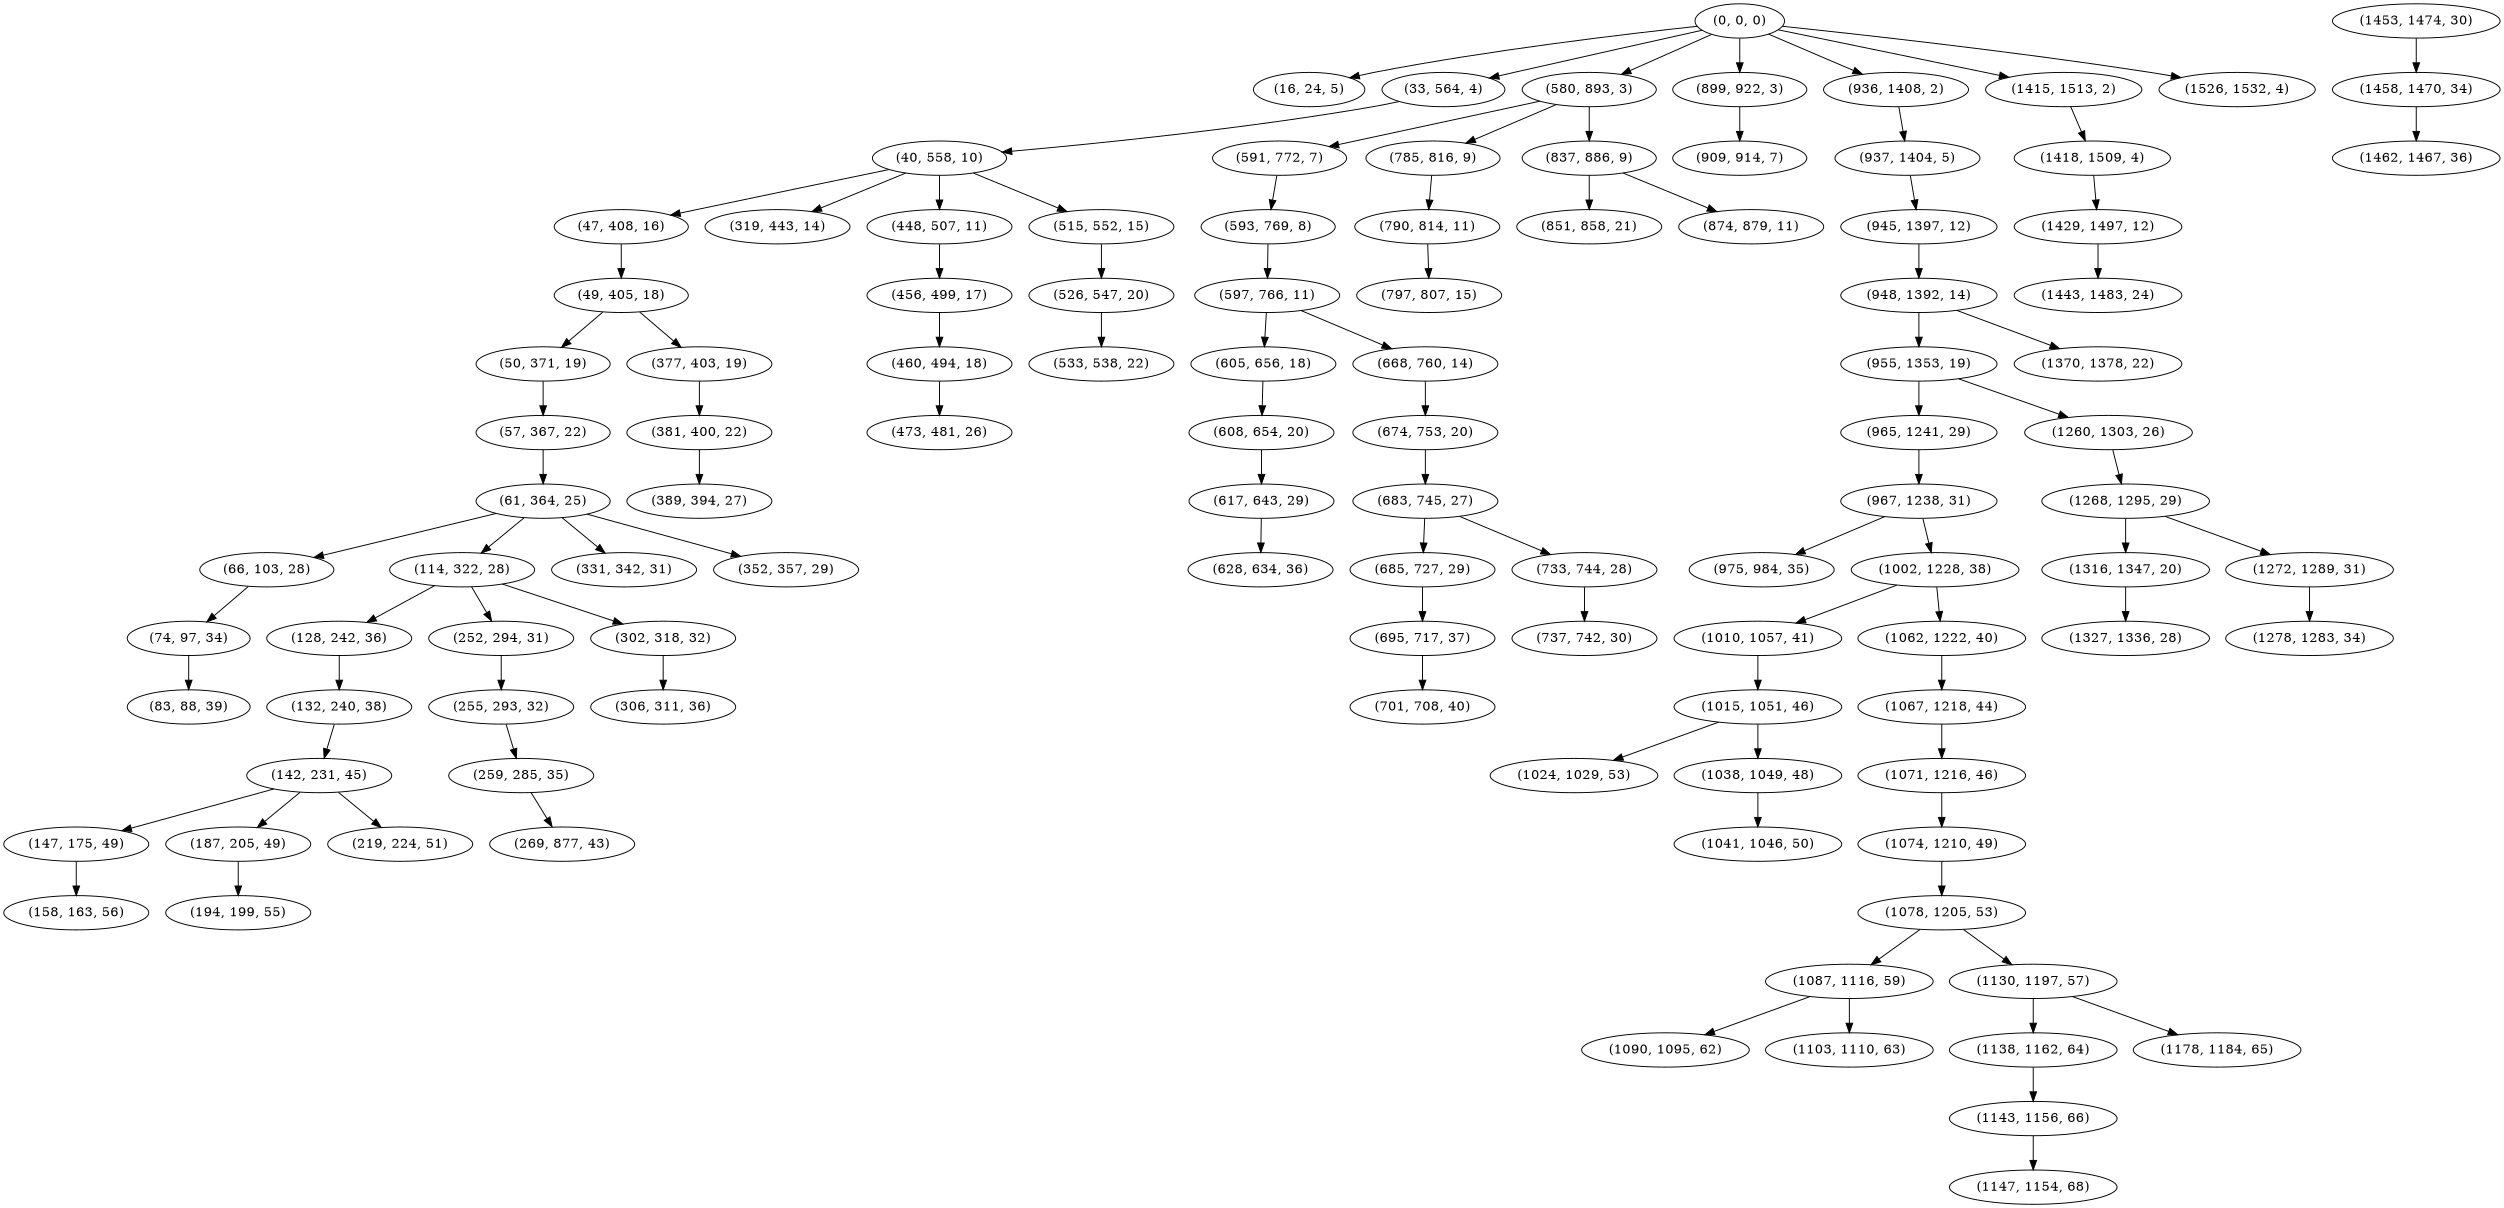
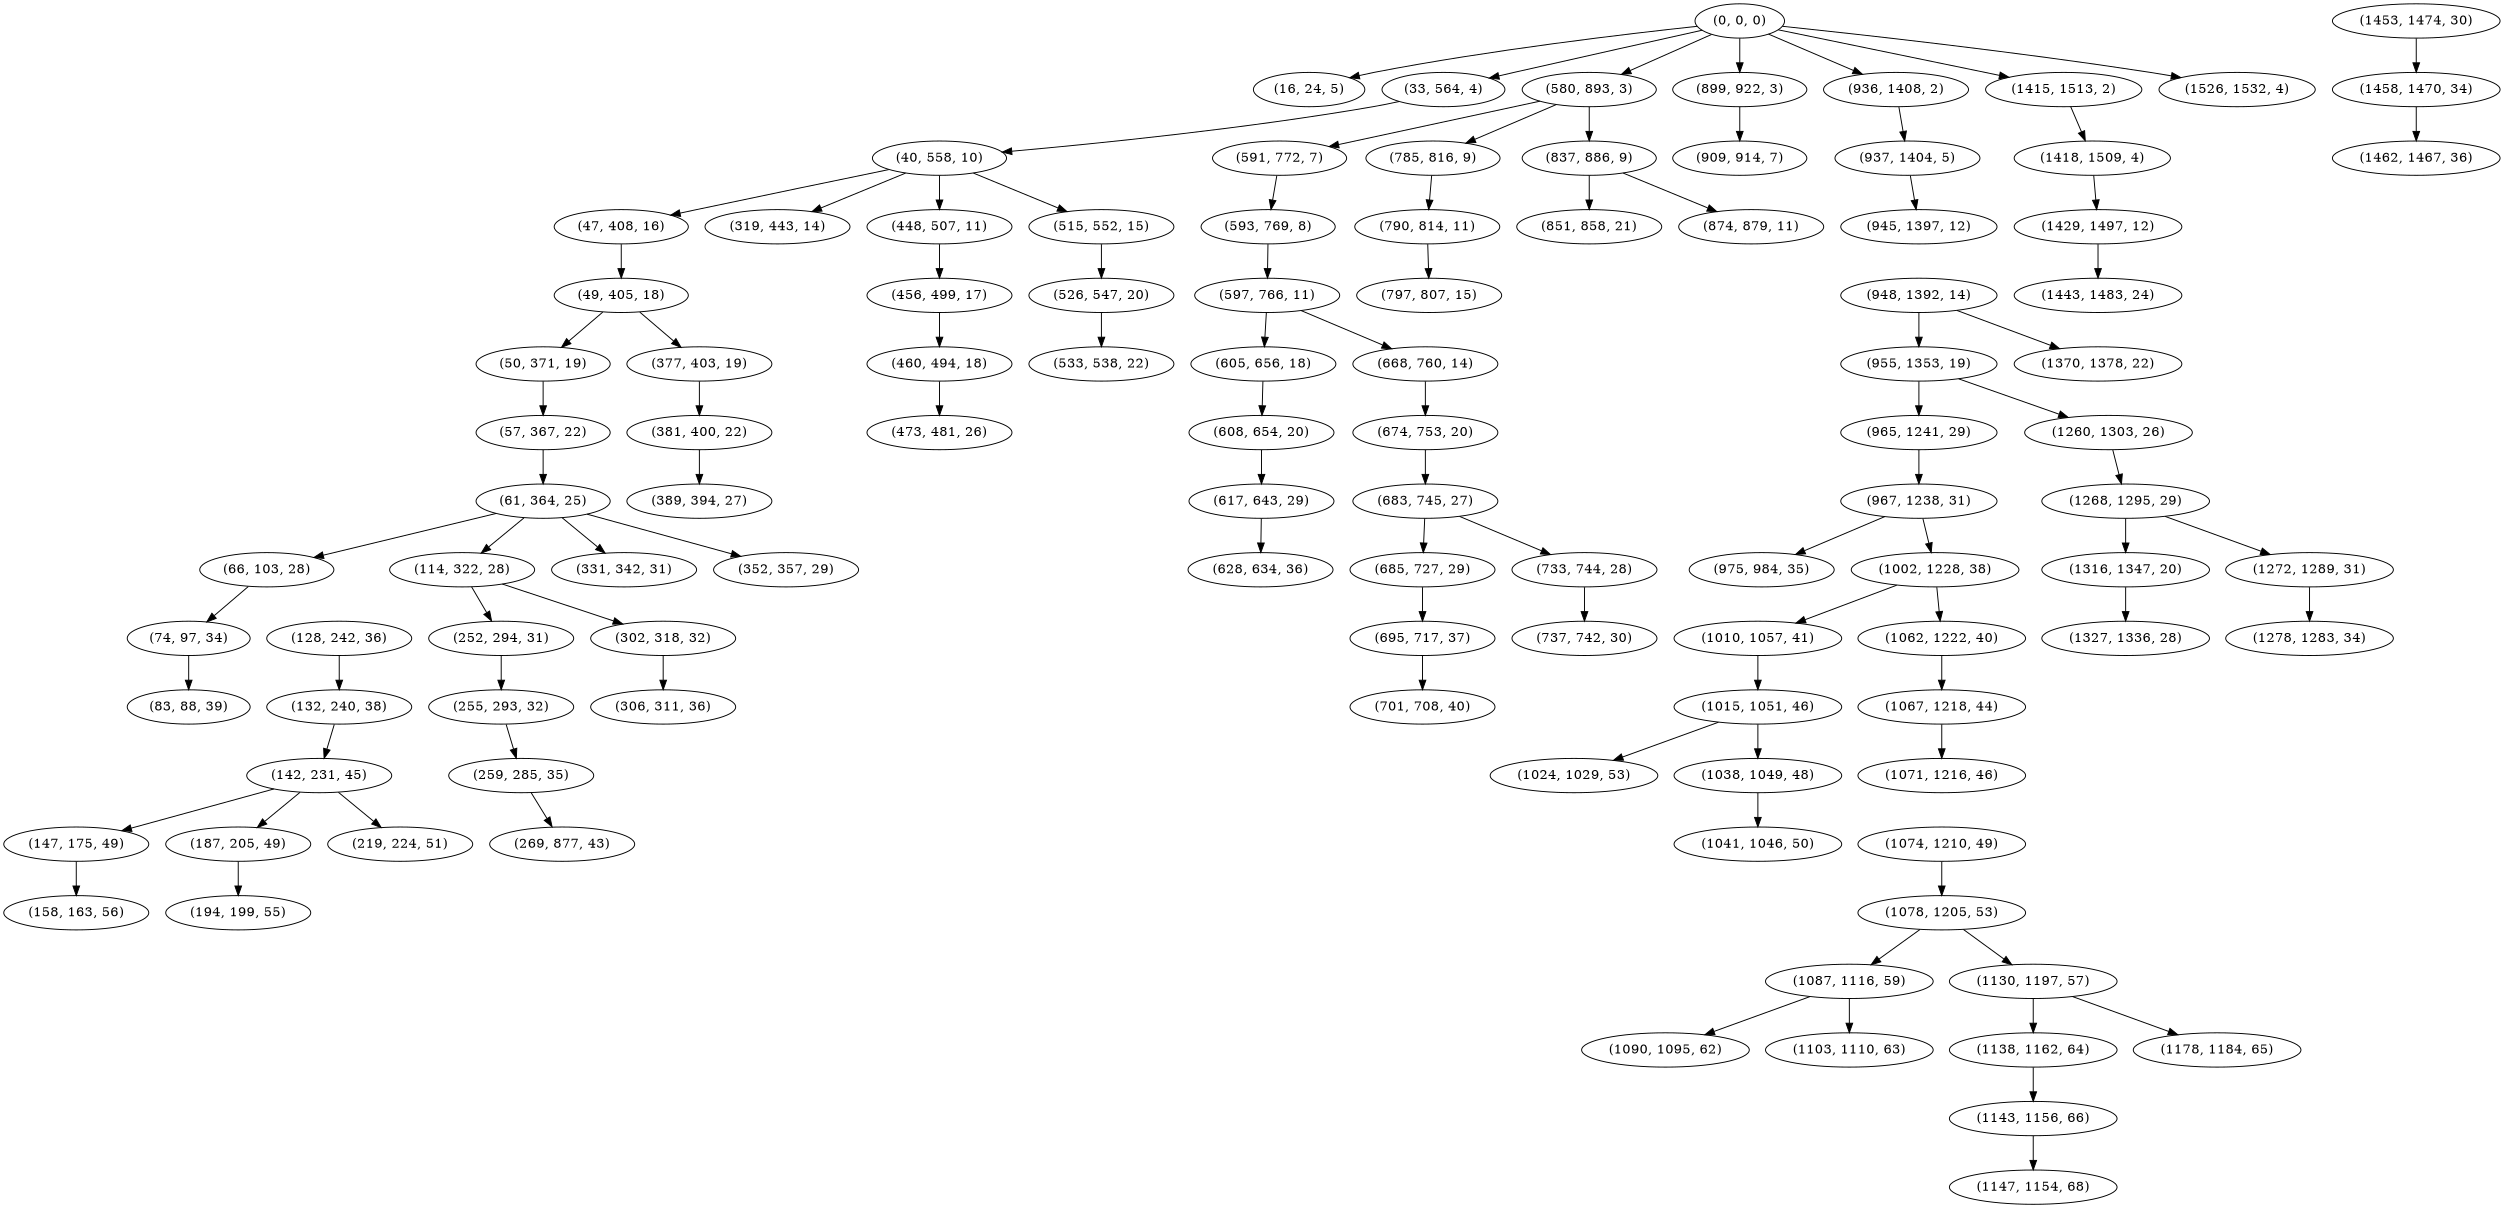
edge "(945, 1397, 12)" -> "(948, 1392, 14)": removed
edge "(114, 322, 28)" -> "(128, 242, 36)": removed
edge "(1071, 1216, 46)" -> "(1074, 1210, 49)": removed
